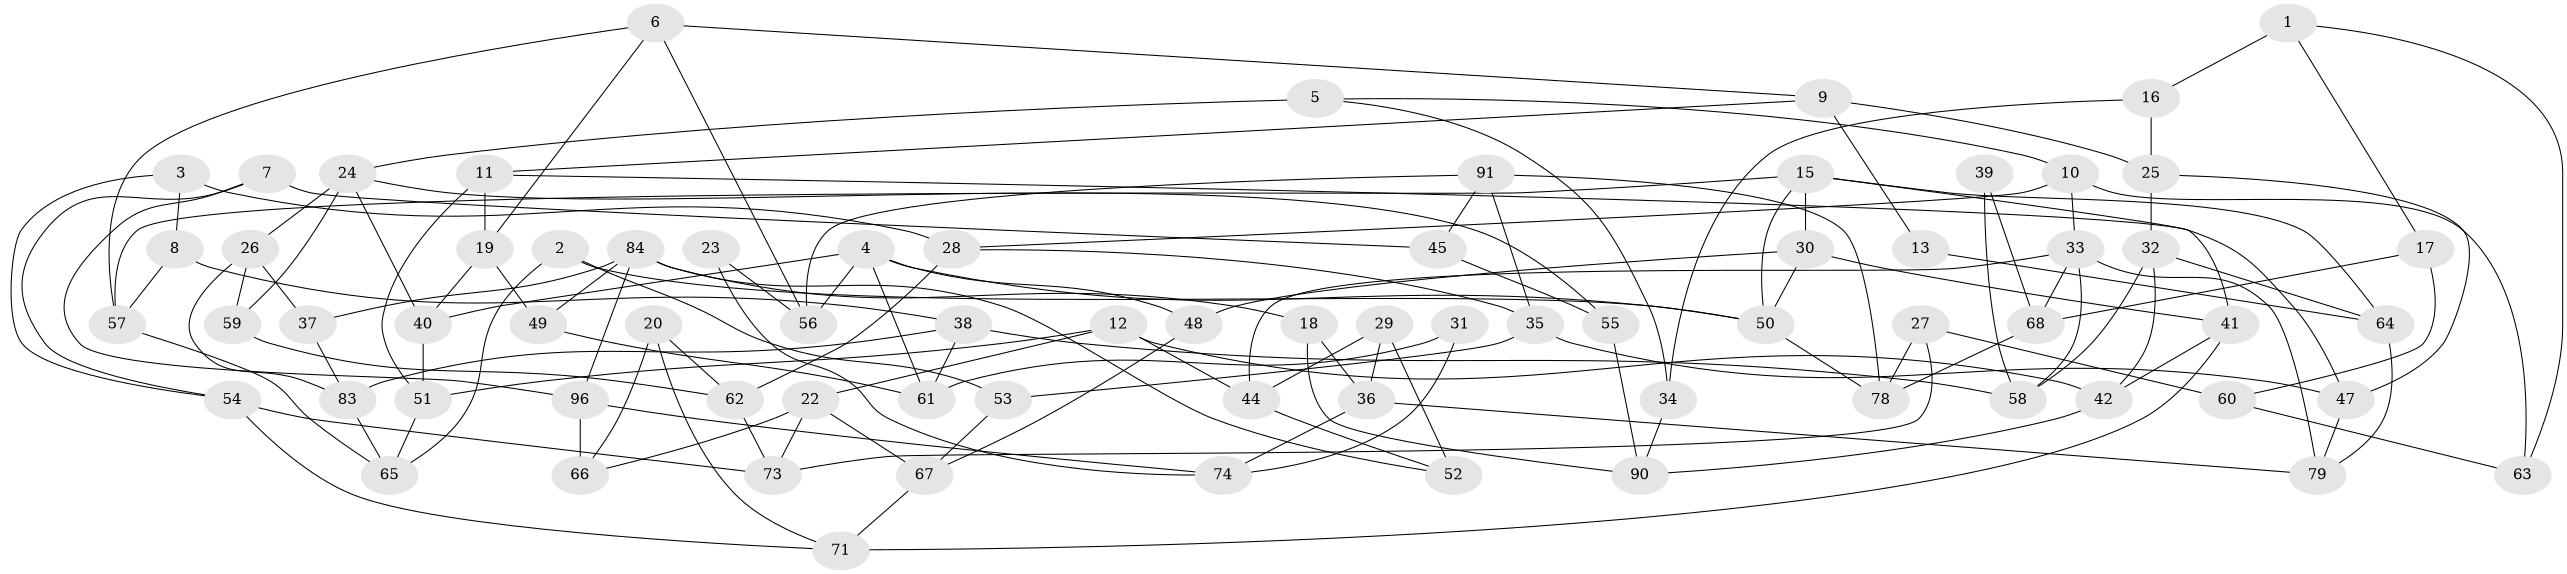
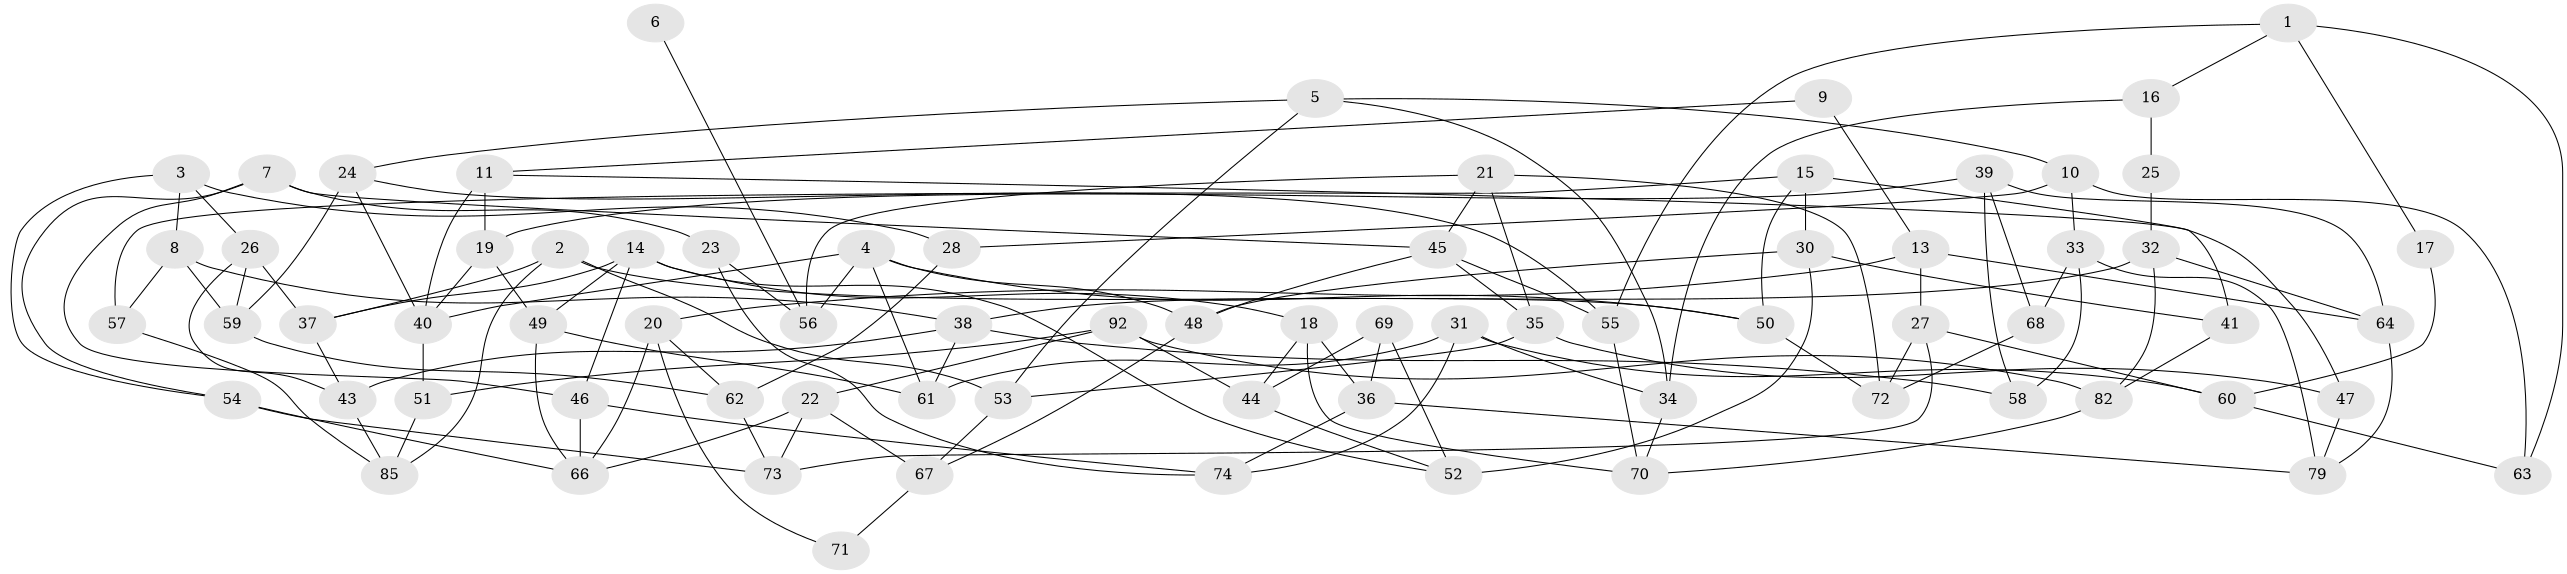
edge "1" -- "55": added
edge "6" -- "9": removed
edge "6" -- "57": removed
edge "9" -- "25": removed
edge "6" -- "19": now "39" -- "19"
node "91": label "91" -> "21"
edge "25" -- "47": removed
edge "15" -- "64": now "39" -- "64"
edge "7" -- "23": added
edge "24" -- "26": now "3" -- "26"
edge "5" -- "53": added
node "84": label "84" -> "14"
edge "28" -- "35": now "45" -- "35"
edge "33" -- "44": now "18" -- "44"
edge "45" -- "48": added
edge "11" -- "51": now "11" -- "40"
edge "8" -- "59": added
edge "2" -- "37": added
edge "13" -- "27": added
edge "30" -- "50": now "30" -- "52"
edge "17" -- "68": removed
edge "13" -- "20": added
node "12": label "12" -> "92"
node "29": label "29" -> "69"
edge "32" -- "58": now "32" -- "38"
edge "31" -- "60": added
edge "31" -- "34": added
node "83": label "83" -> "43"
node "96": label "96" -> "46"
node "78": label "78" -> "72"
node "42": label "42" -> "82"
edge "49" -- "66": added
node "65": label "65" -> "85"
node "90": label "90" -> "70"
edge "41" -- "71": removed
edge "54" -- "71": now "54" -- "66"
